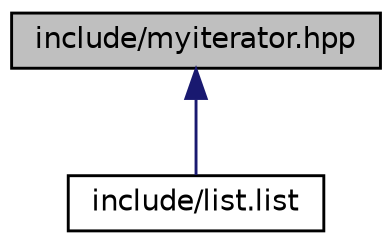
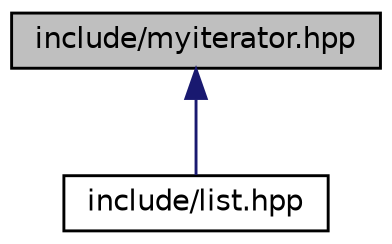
node "include/list.list": label "include/list.list" -> "include/list.hpp"
